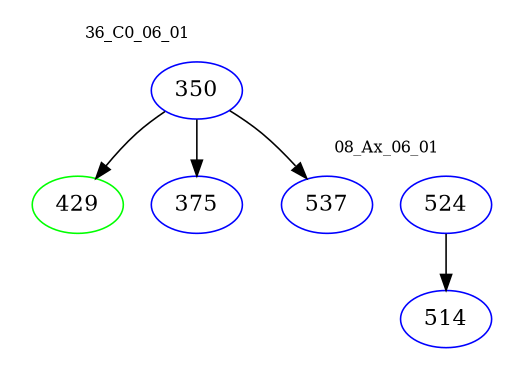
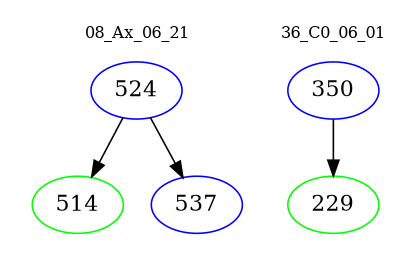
cluster "08_Ax_06_01": label "08_Ax_06_01" -> "08_Ax_06_21"
edge "350" -> "537": now "524" -> "537"
node "429": label "429" -> "229"
node "375": removed
node "514": color blue -> green
